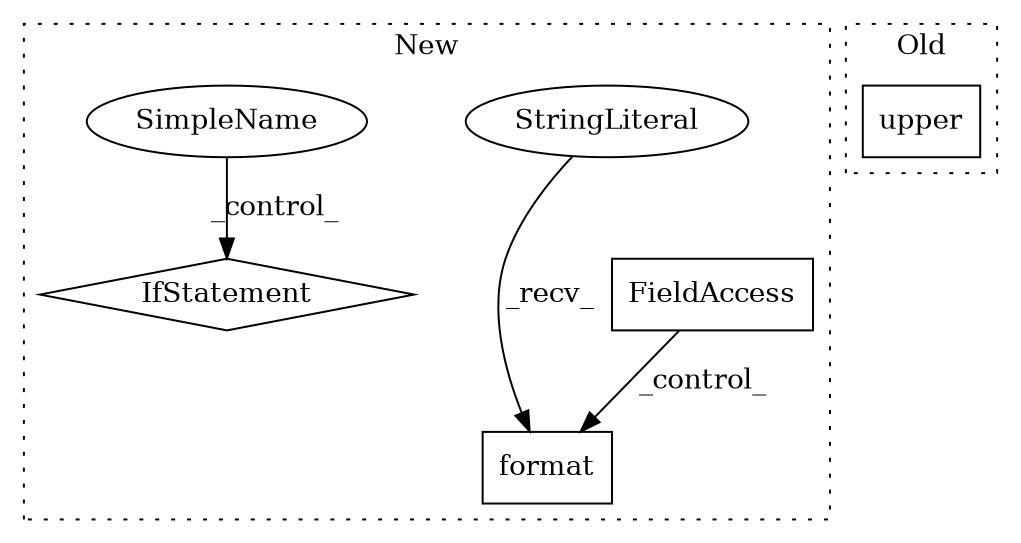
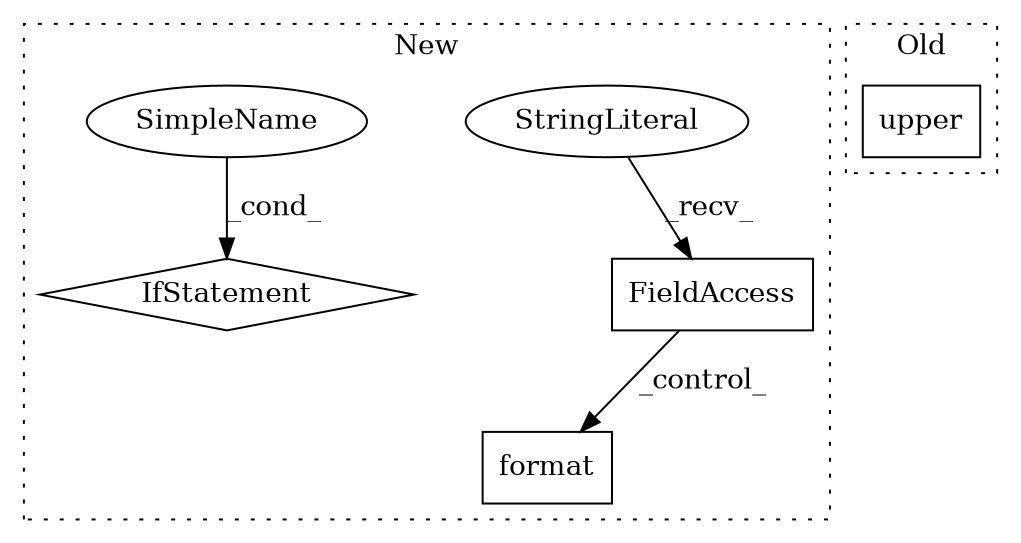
edge "SimpleName" -> "IfStatement": label "_control_" -> "_cond_"
edge "StringLiteral" -> "format": now "StringLiteral" -> "FieldAccess"
